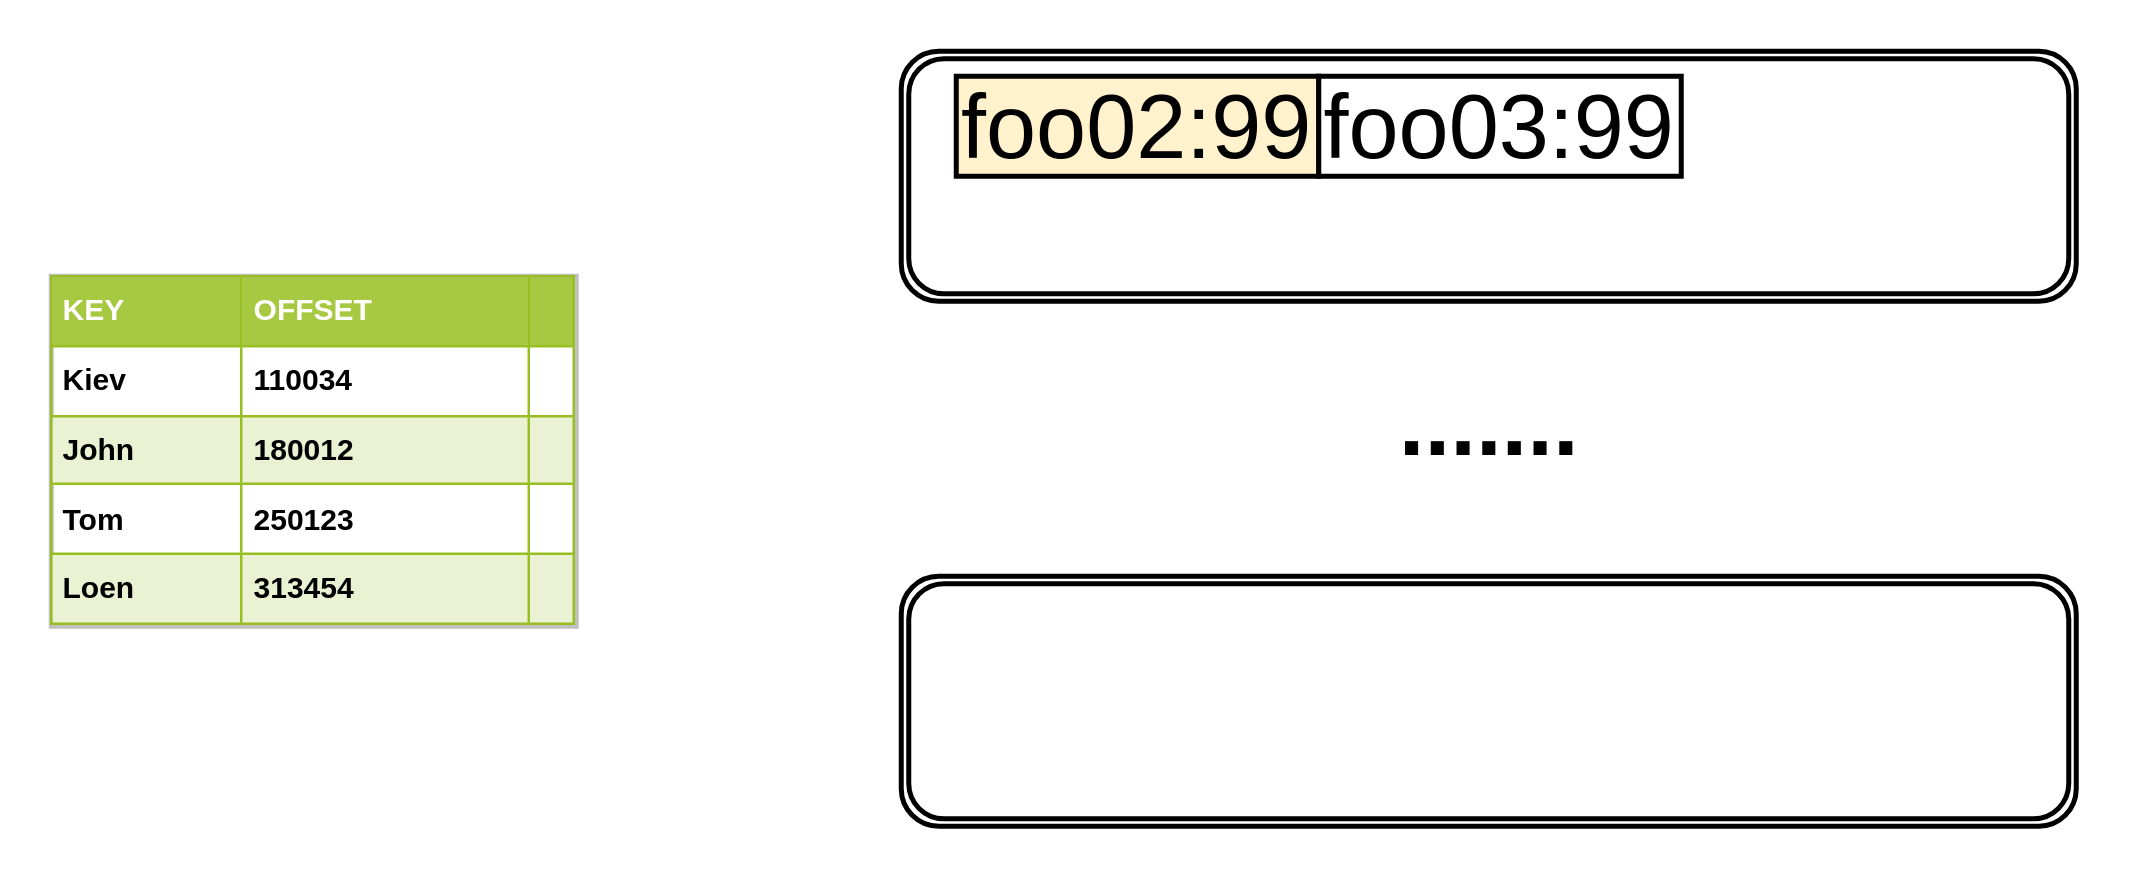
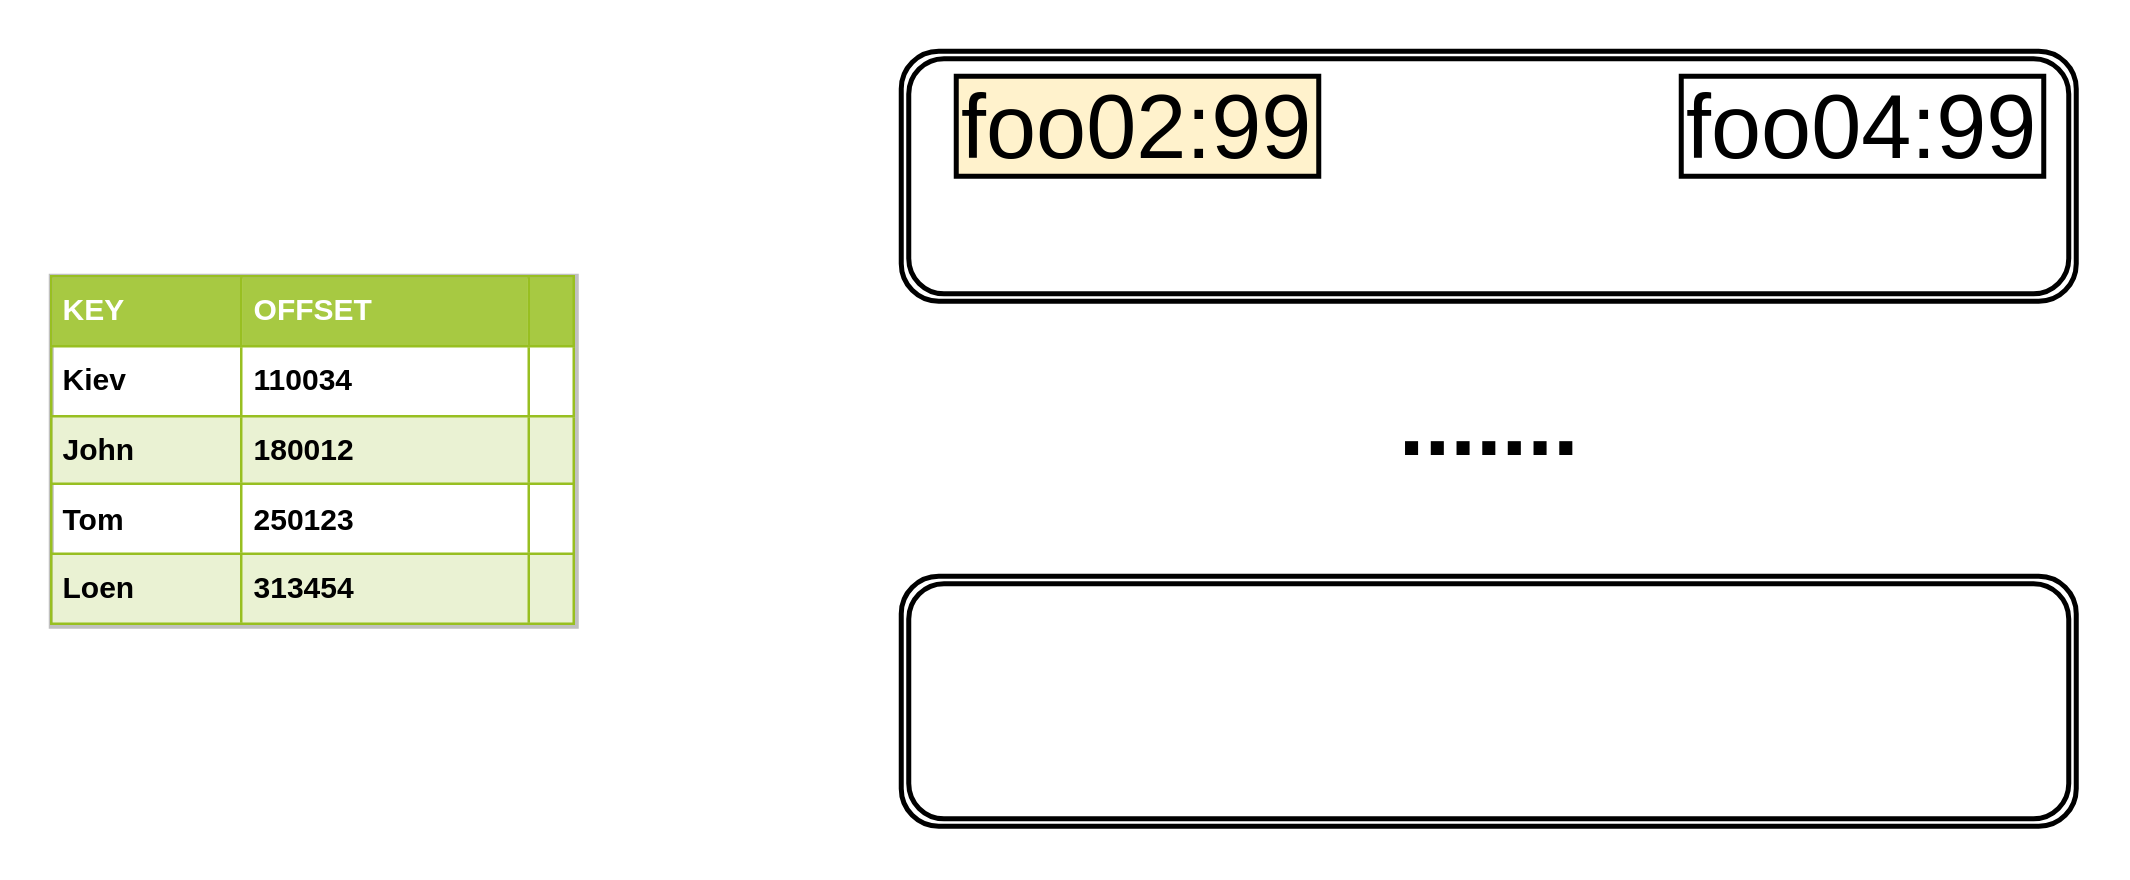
node "foo03:99": removed
node "foo04:99": added
